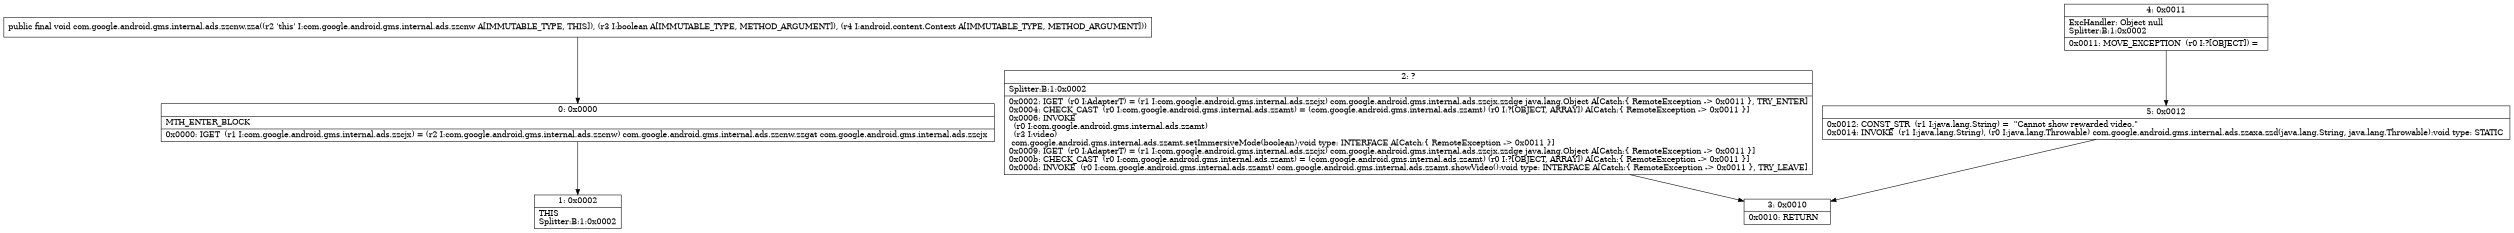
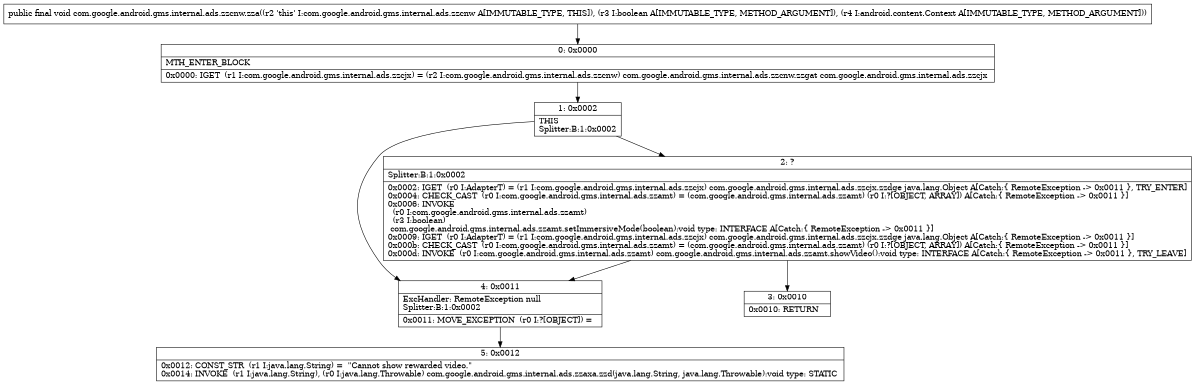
node "4: 0x0011": text "ExcHandler: Object null" -> "ExcHandler: RemoteException null"
node "2: ?": text "(r3 I:video)" -> "(r3 I:boolean)"
edge "1: 0x0002" -> "2: ?": added
edge "1: 0x0002" -> "4: 0x0011": added
edge "5: 0x0012" -> "3: 0x0010": removed
edge "2: ?" -> "4: 0x0011": added
